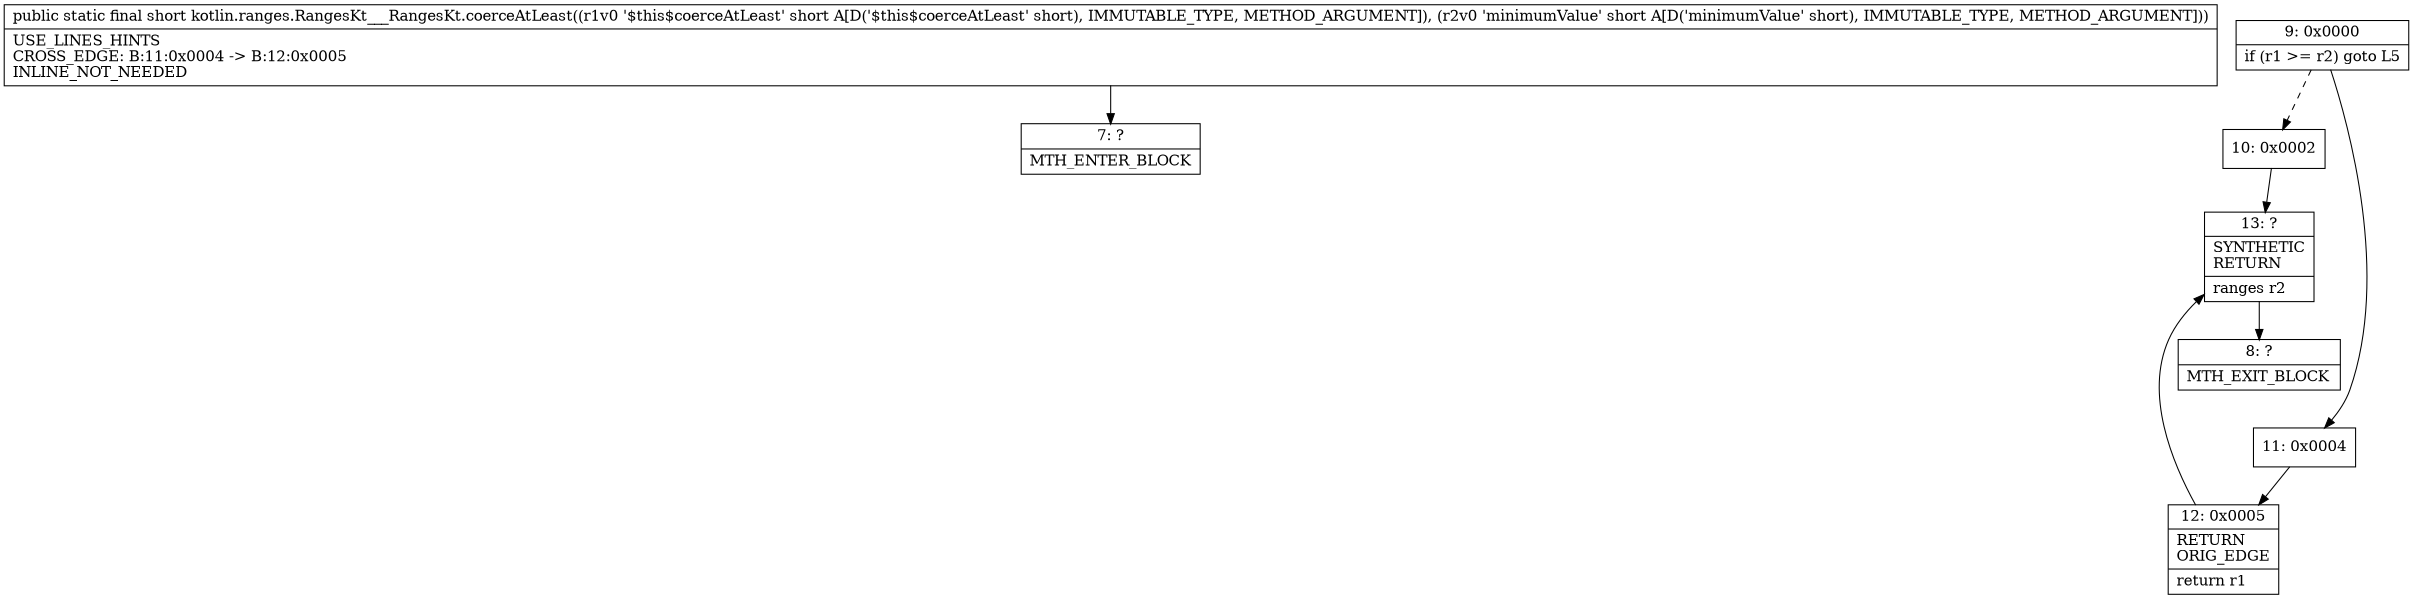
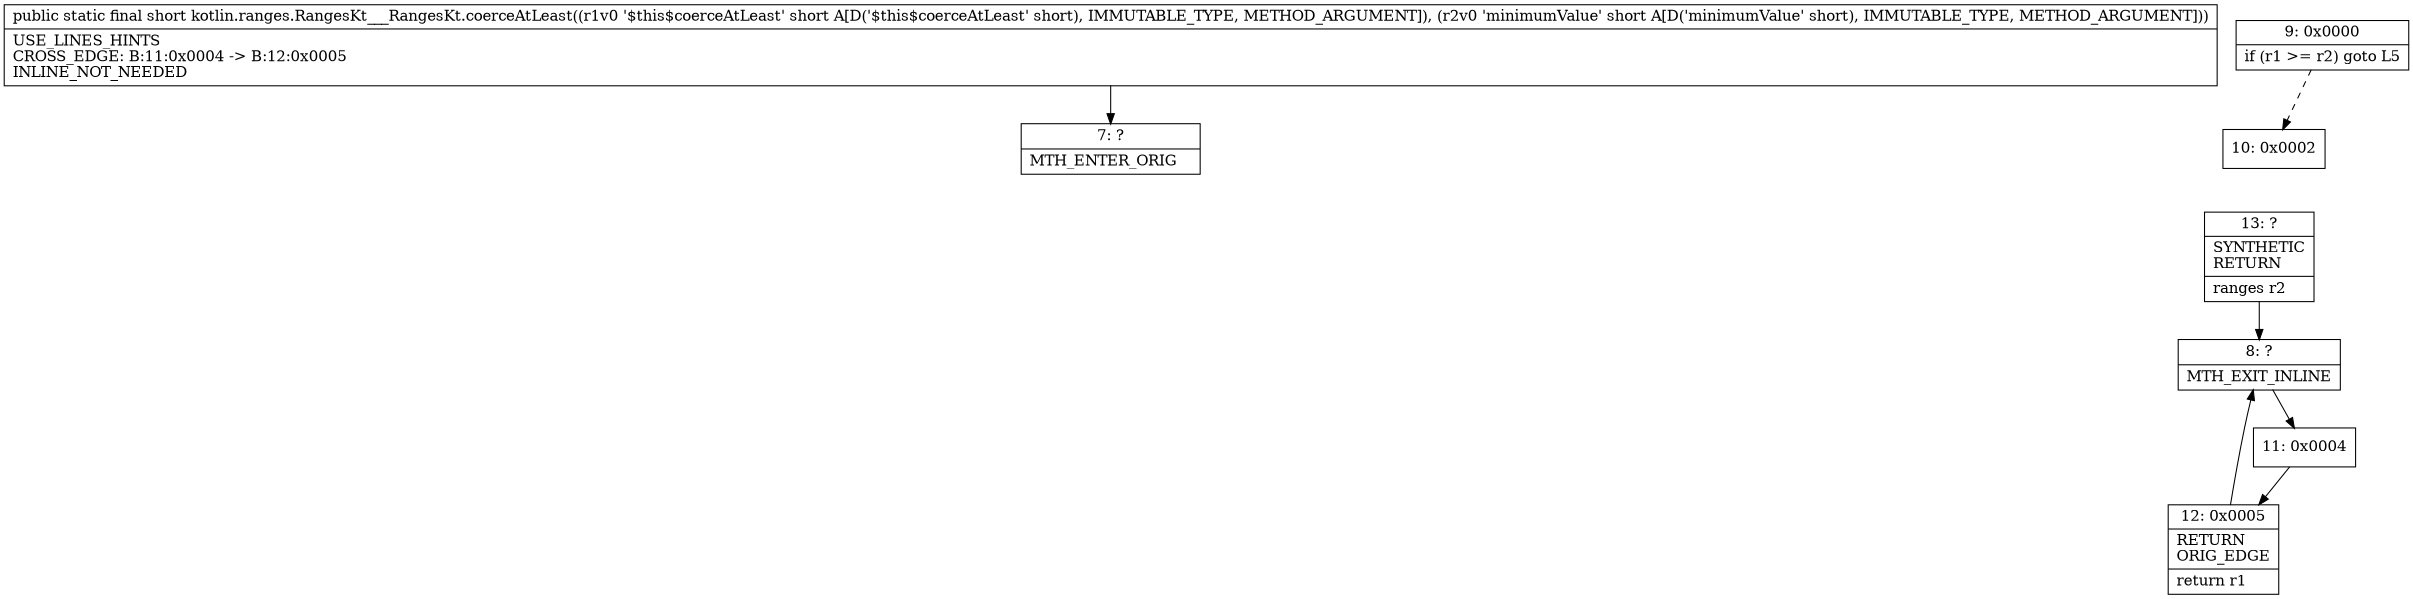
node "7: ?": text "MTH_ENTER_BLOCK" -> "MTH_ENTER_ORIG"
edge "10: 0x0002" -> "13: ?": removed
edge "9: 0x0000" -> "11: 0x0004": now "8: ?" -> "11: 0x0004"
node "8: ?": text "MTH_EXIT_BLOCK" -> "MTH_EXIT_INLINE"
edge "12: 0x0005" -> "13: ?": now "12: 0x0005" -> "8: ?"
